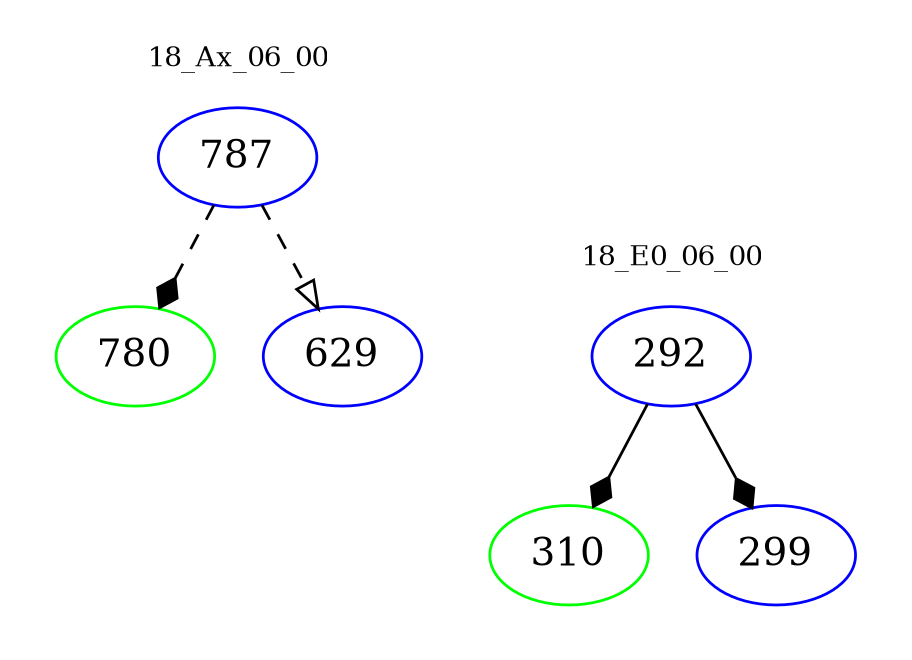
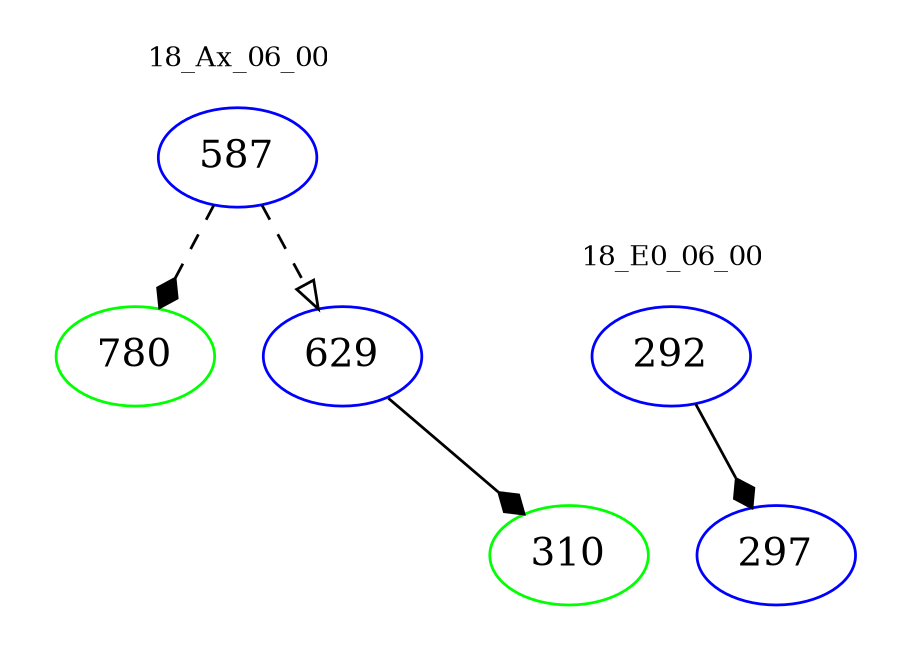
node "787": label "787" -> "587"
edge "292" -> "310": now "629" -> "310"
node "299": label "299" -> "297"
